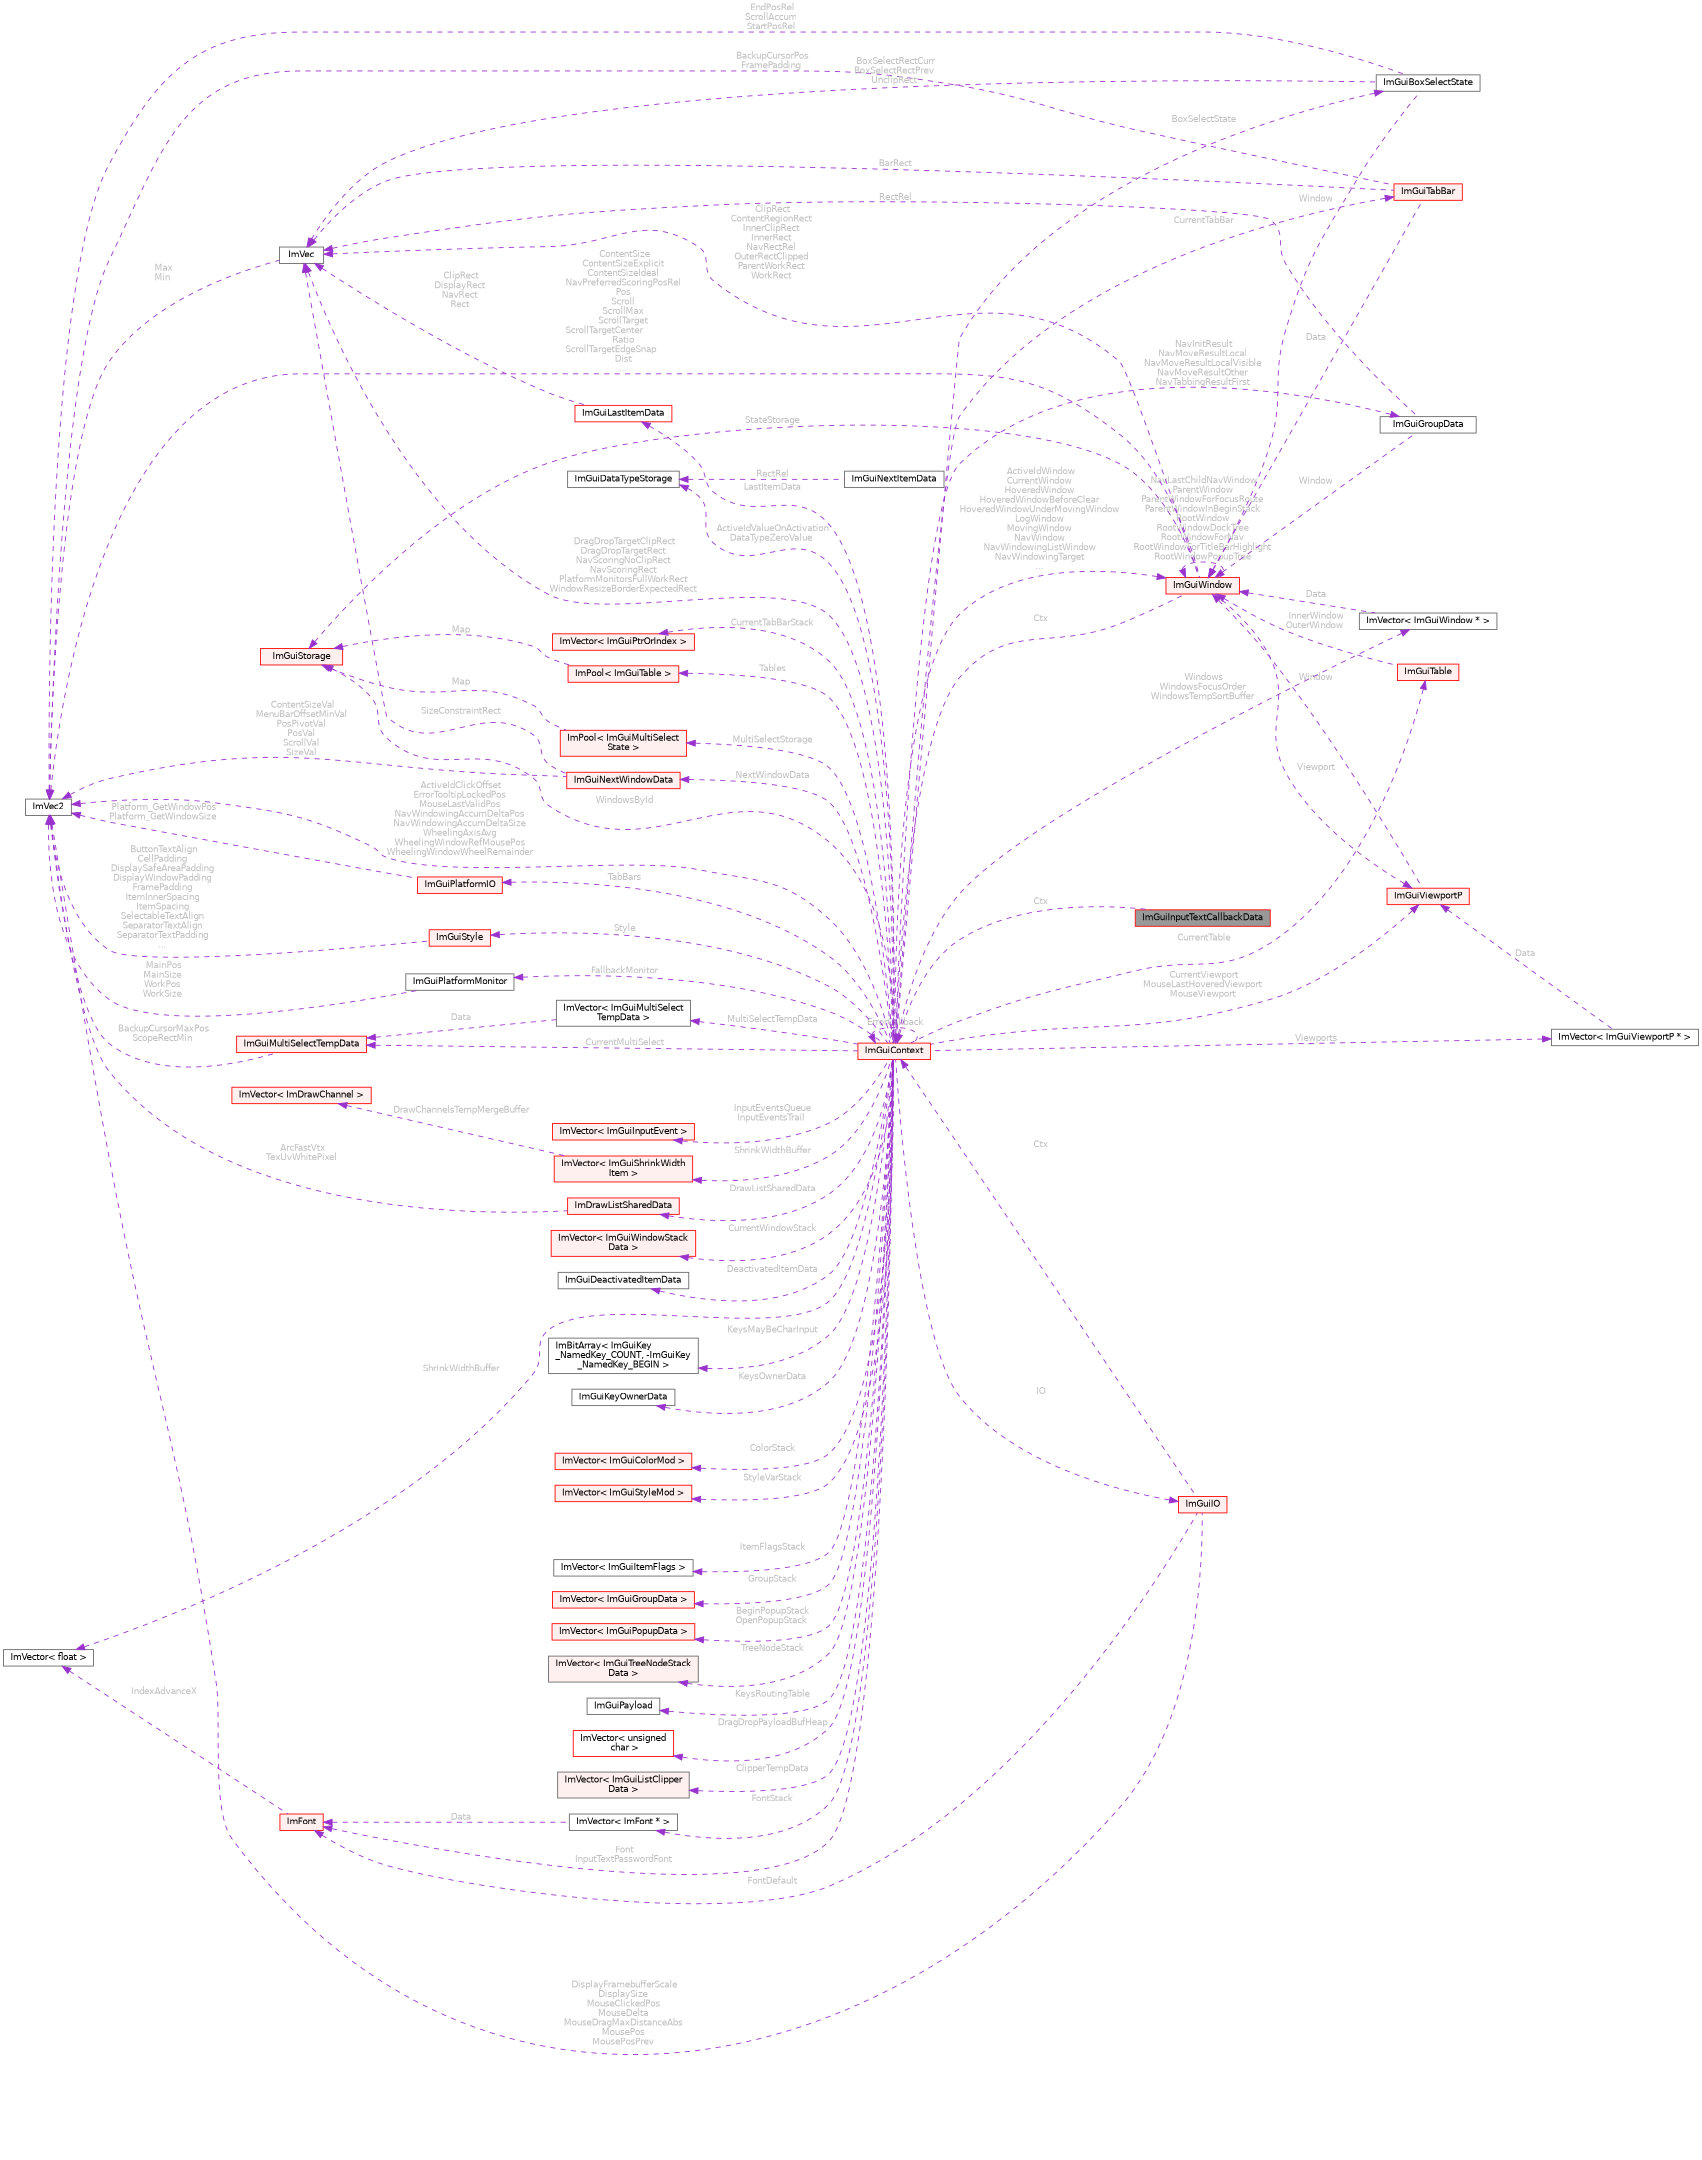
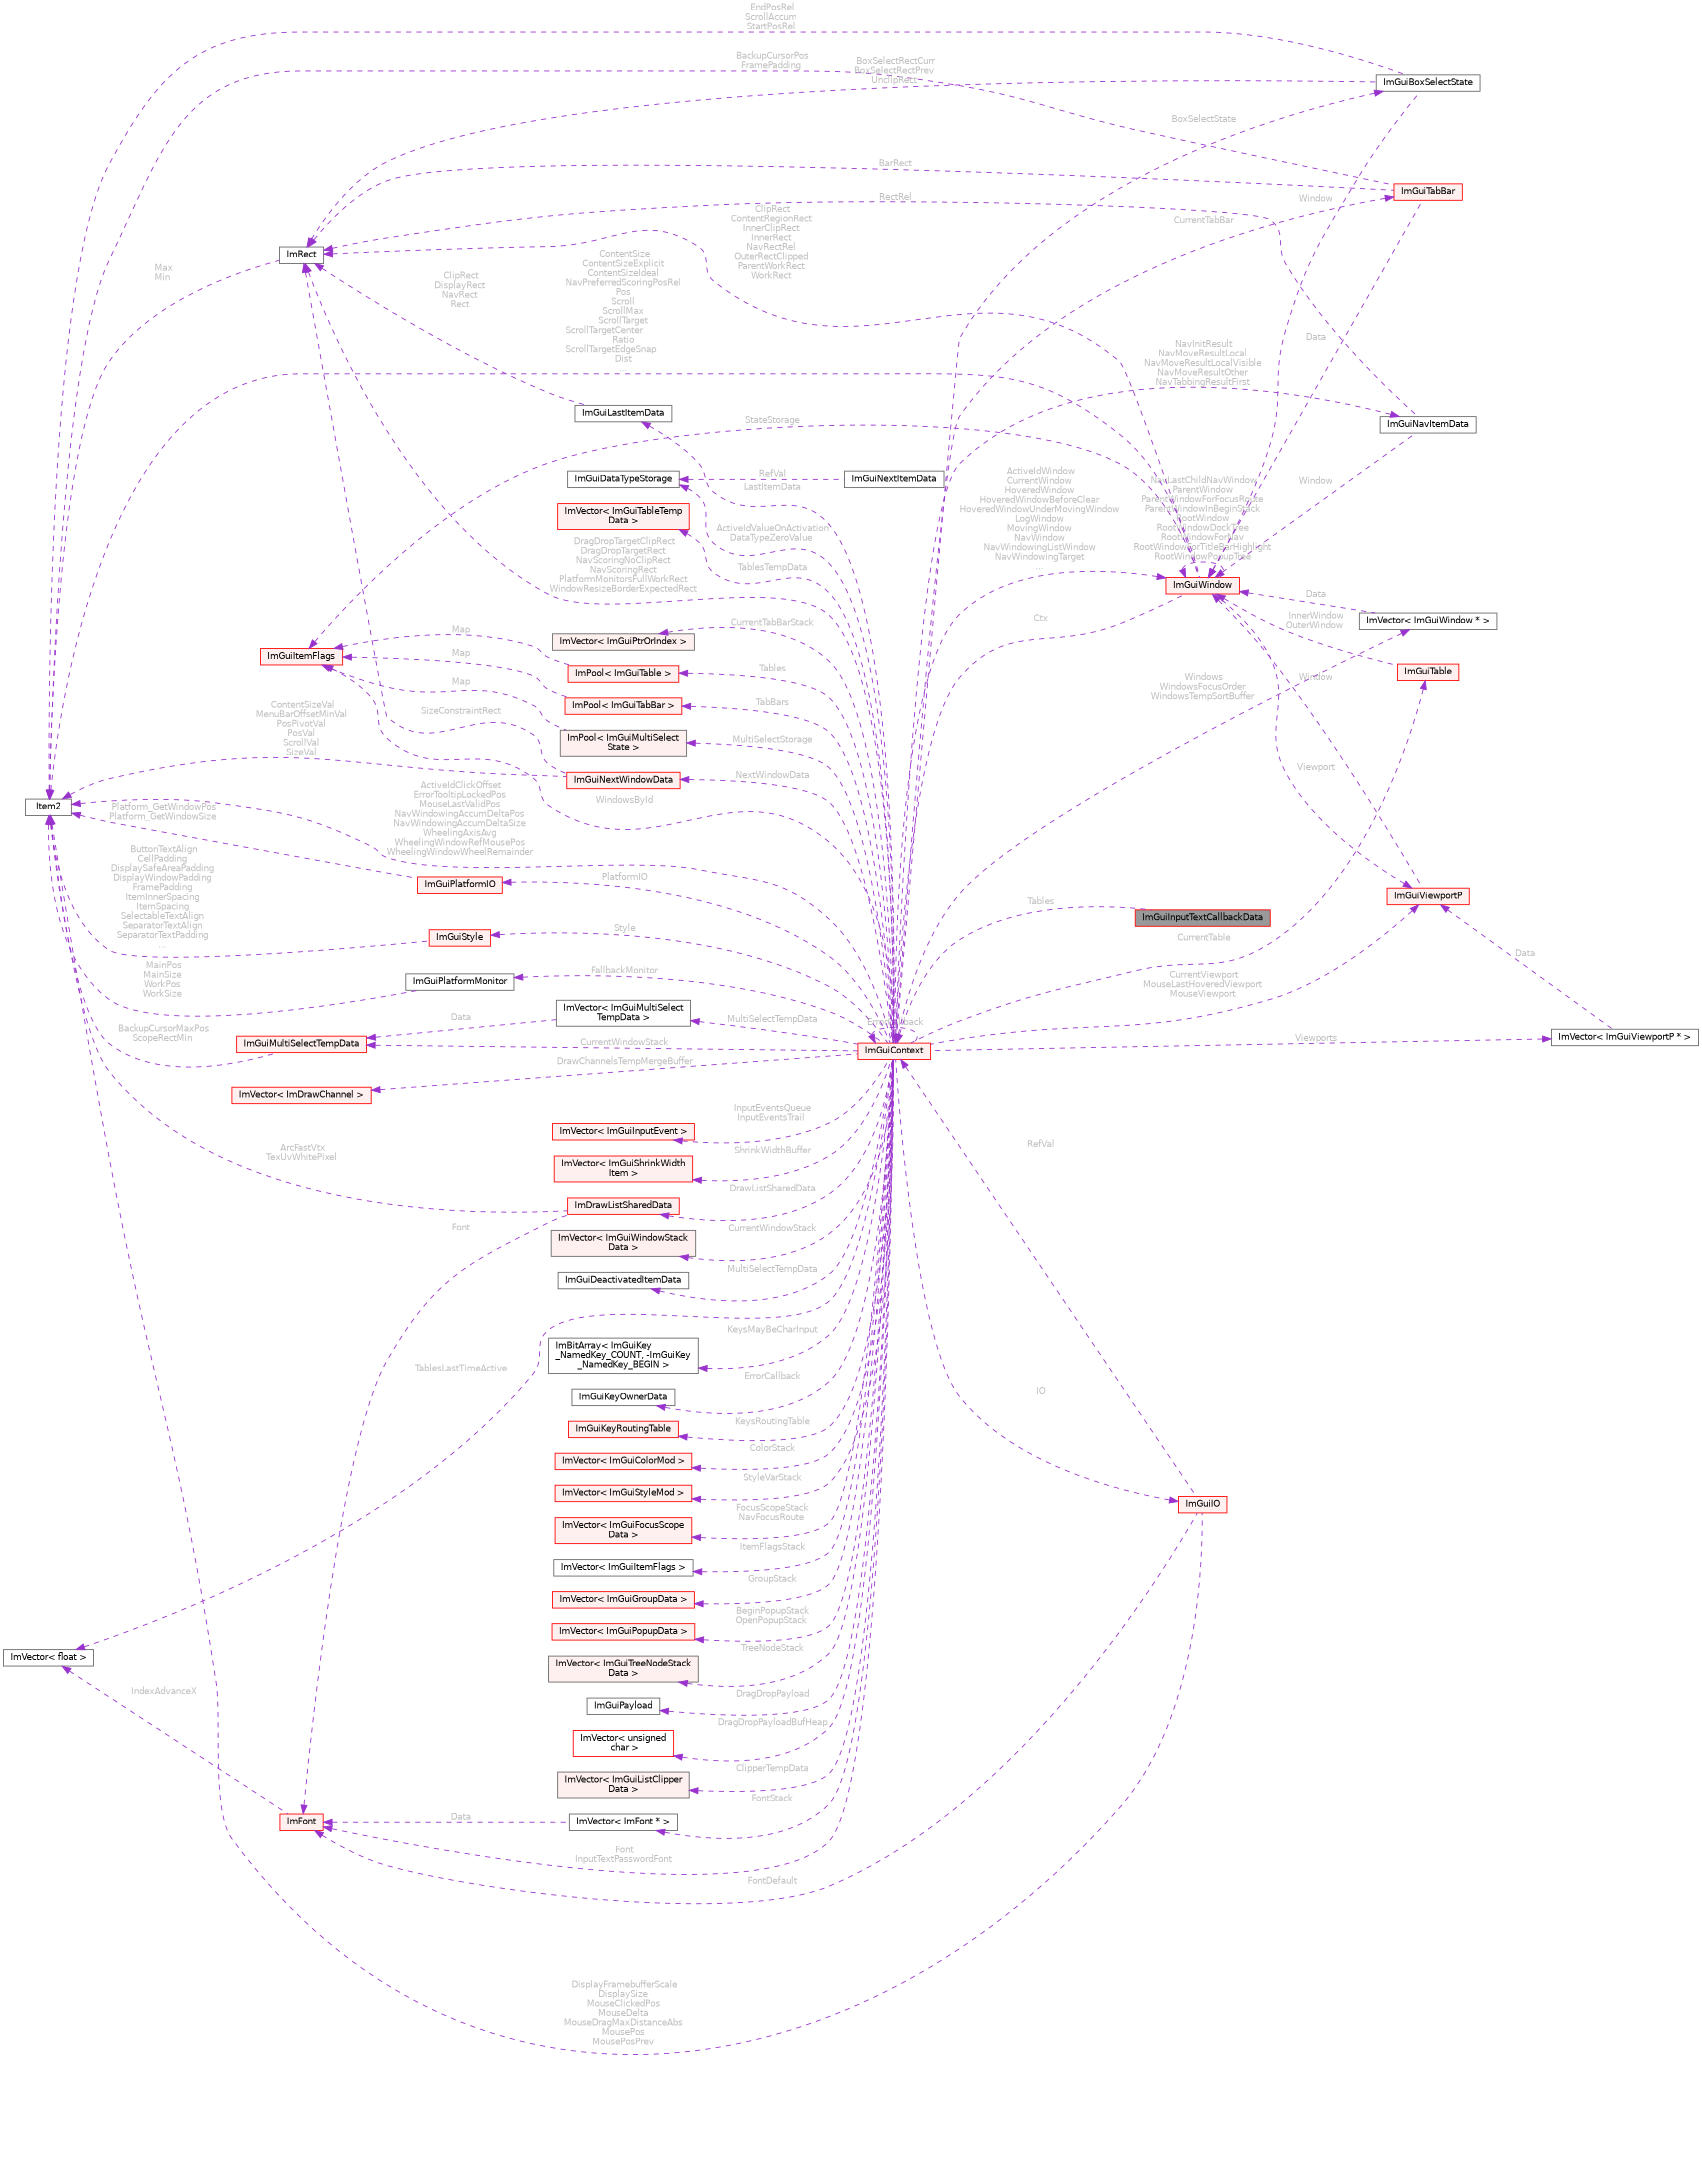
node "ImVec": label "ImVec" -> "ImRect"
node "ImGuiLastItemData": color red -> gray40
node "ImGuiGroupData": label "ImGuiGroupData" -> "ImGuiNavItemData"
edge "ImGuiNextItemData" -> "ImGuiDataTypeStorage": label " RectRel" -> " RefVal"
node "ImVector< ImGuiTableTemp Data >": added
node "ImVector< ImGuiPtrOrIndex >": color red -> gray40
node "ImGuiStorage": label "ImGuiStorage" -> "ImGuiItemFlags"
node "ImPool< ImGuiTabBar >": added
node "ImPool< ImGuiMultiSelect State >": color red -> gray40
node "ImVec2": label "ImVec2" -> "Item2"
edge "ImGuiContext" -> "ImGuiPlatformIO": label " TabBars" -> " PlatformIO"
edge "ImGuiInputTextCallbackData" -> "ImGuiContext": label " Ctx" -> " Tables"
edge "ImGuiContext" -> "ImGuiMultiSelectTempData": label " CurrentMultiSelect" -> " CurrentWindowStack"
edge "ImVector< ImGuiShrinkWidth Item >" -> "ImVector< ImDrawChannel >": now "ImGuiContext" -> "ImVector< ImDrawChannel >"
edge "ImGuiIO" -> "ImGuiContext": label " Ctx" -> " RefVal"
node "ImVector< ImGuiWindowStack Data >": color red -> gray40
edge "ImGuiContext" -> "ImGuiDeactivatedItemData": label " DeactivatedItemData" -> " MultiSelectTempData"
edge "ImGuiContext" -> "ImVector< float >": label " ShrinkWidthBuffer" -> " TablesLastTimeActive"
edge "ImGuiContext" -> "ImGuiKeyOwnerData": label " KeysOwnerData" -> " ErrorCallback"
node "ImGuiKeyRoutingTable": added
edge "ImDrawListSharedData" -> "ImFont": added, label "Font"
node "ImVector< ImGuiFocusScope Data >": added
edge "ImGuiContext" -> "ImGuiPayload": label " KeysRoutingTable" -> " DragDropPayload"
